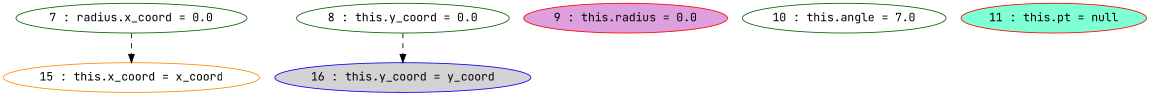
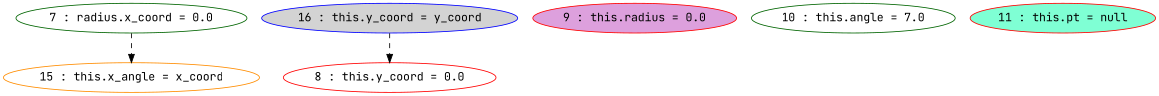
node "8 : this.y_coord = 0.0": color darkgreen -> red
edge "8 : this.y_coord = 0.0" -> "16 : this.y_coord = y_coord": reversed
node "15 : this.x_coord = x_coord": label "15 : this.x_coord = x_coord" -> "15 : this.x_angle = x_coord"
